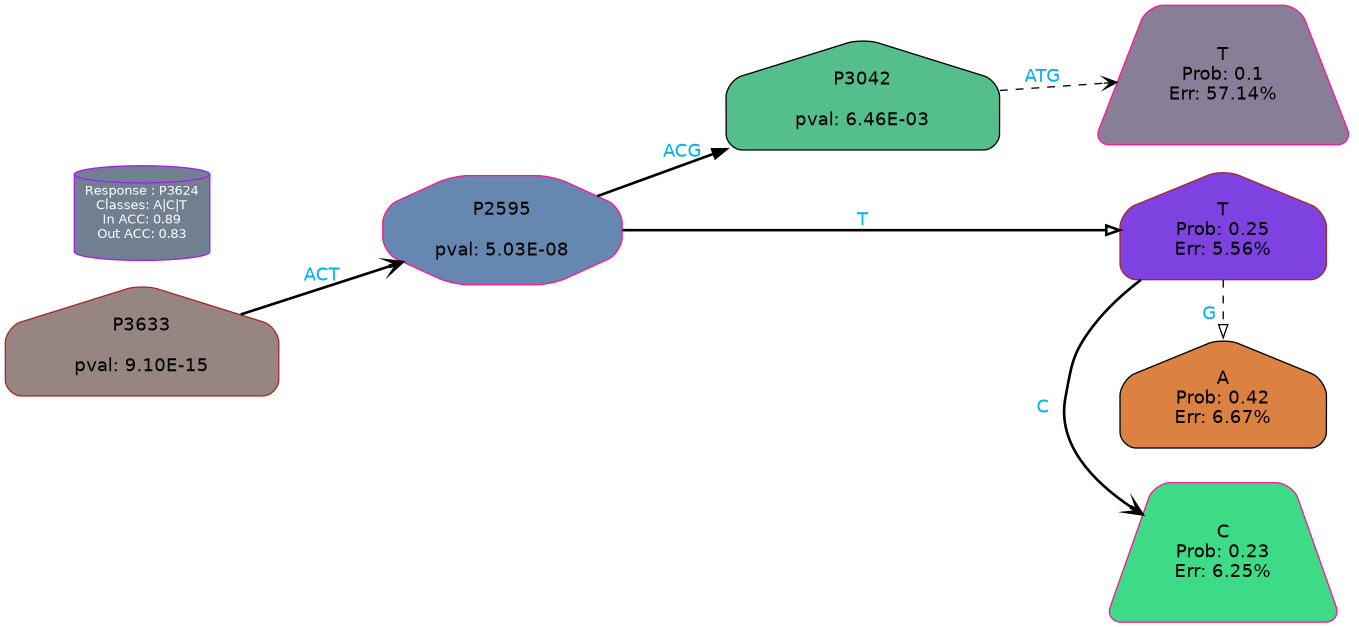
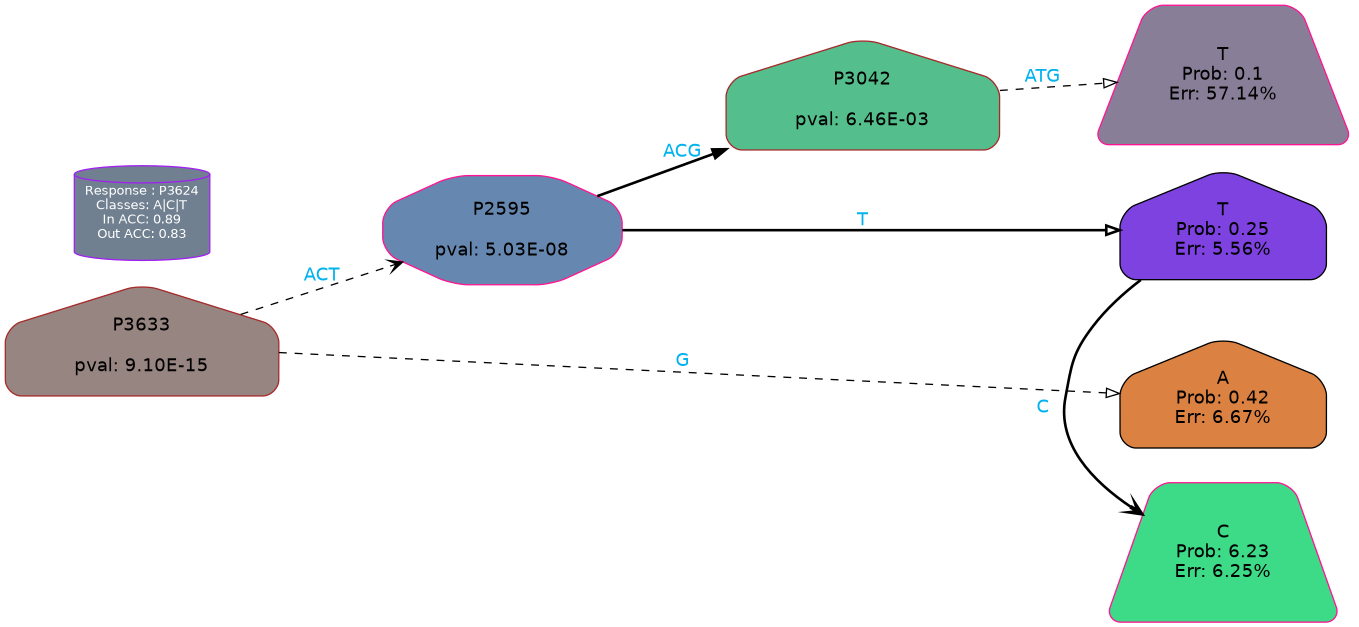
edge "P3042 pval: 6.46E-03" -> "T Prob: 0.1 Err: 57.14%": arrowhead vee -> onormal
node "P3042 pval: 6.46E-03": color black -> brown
node "T Prob: 0.25 Err: 5.56%": color brown -> black
edge "P3633 pval: 9.10E-15" -> "P2595 pval: 5.03E-08": style bold -> dashed
edge "T Prob: 0.25 Err: 5.56%" -> "A Prob: 0.42 Err: 6.67%": now "P3633 pval: 9.10E-15" -> "A Prob: 0.42 Err: 6.67%"
node "C Prob: 0.23 Err: 6.25%": label "C Prob: 0.23 Err: 6.25%" -> "C Prob: 6.23 Err: 6.25%"
